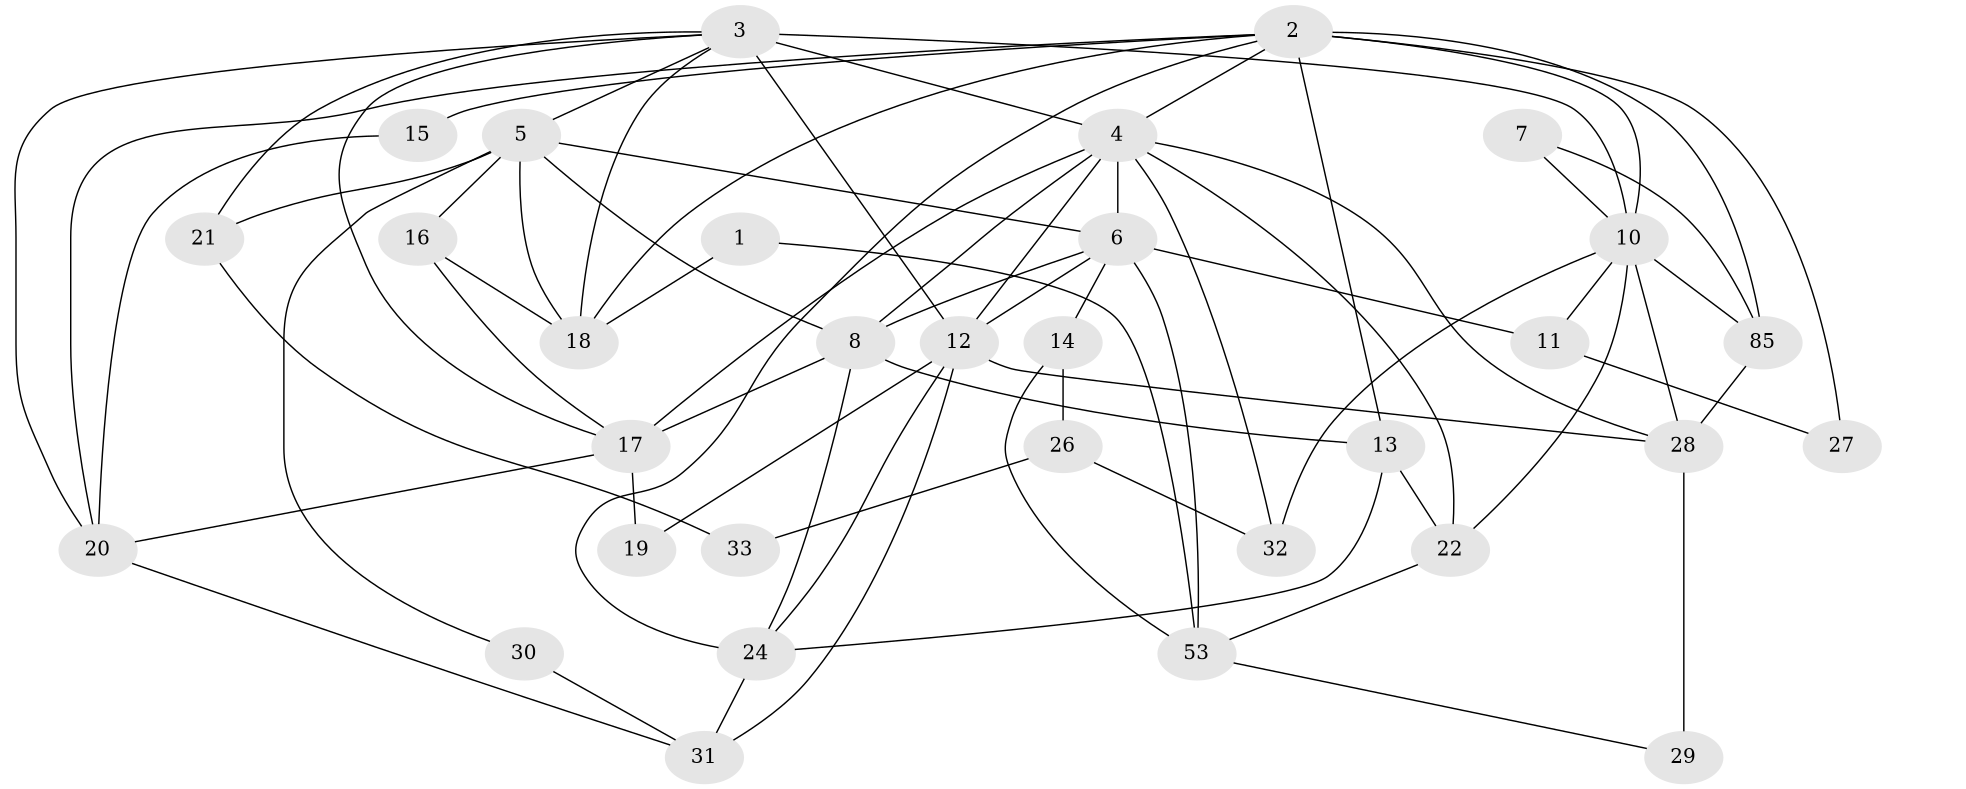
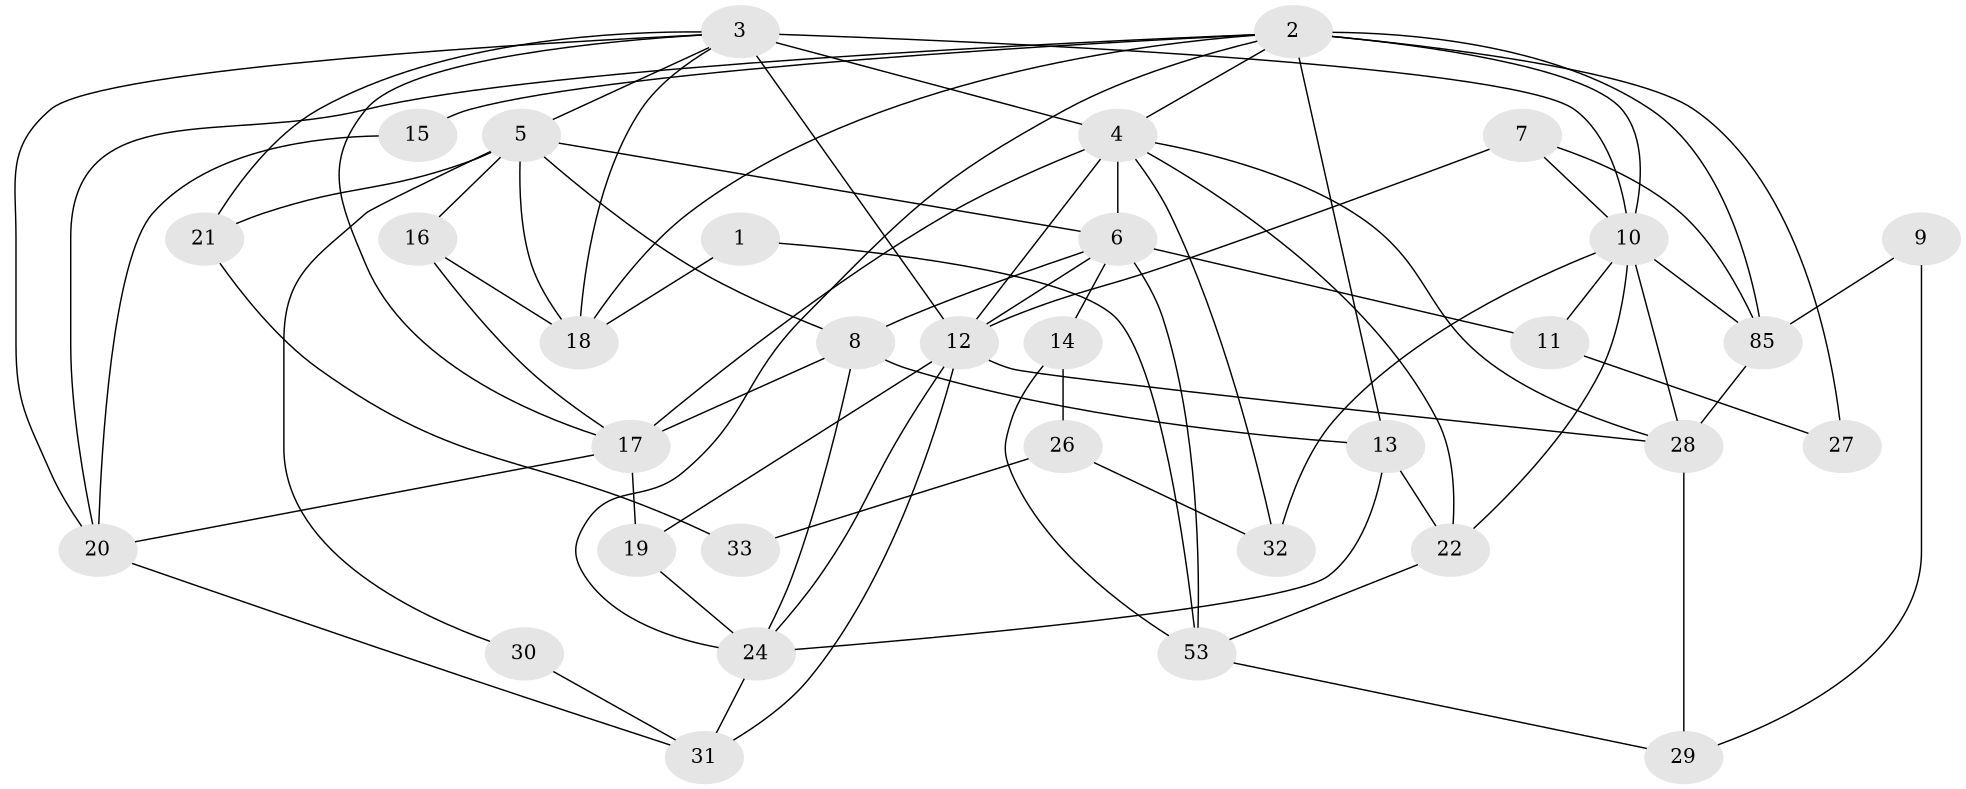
edge "4" -- "8": removed
node "9": added
edge "7" -- "12": added
edge "19" -- "24": added
